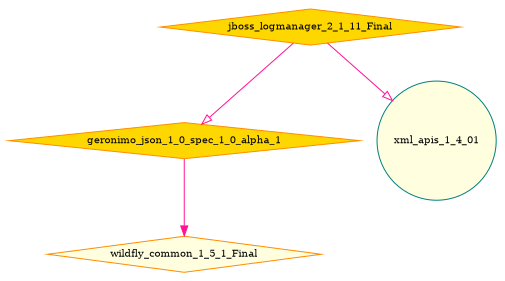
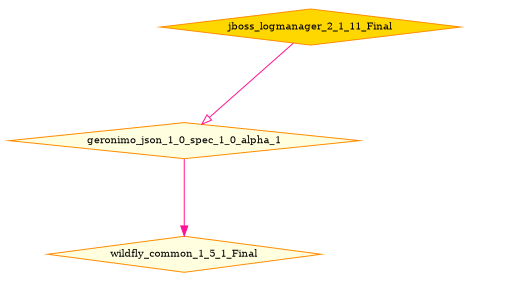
node "geronimo_json_1_0_spec_1_0_alpha_1": fillcolor gold -> lightyellow
node "xml_apis_1_4_01": removed
